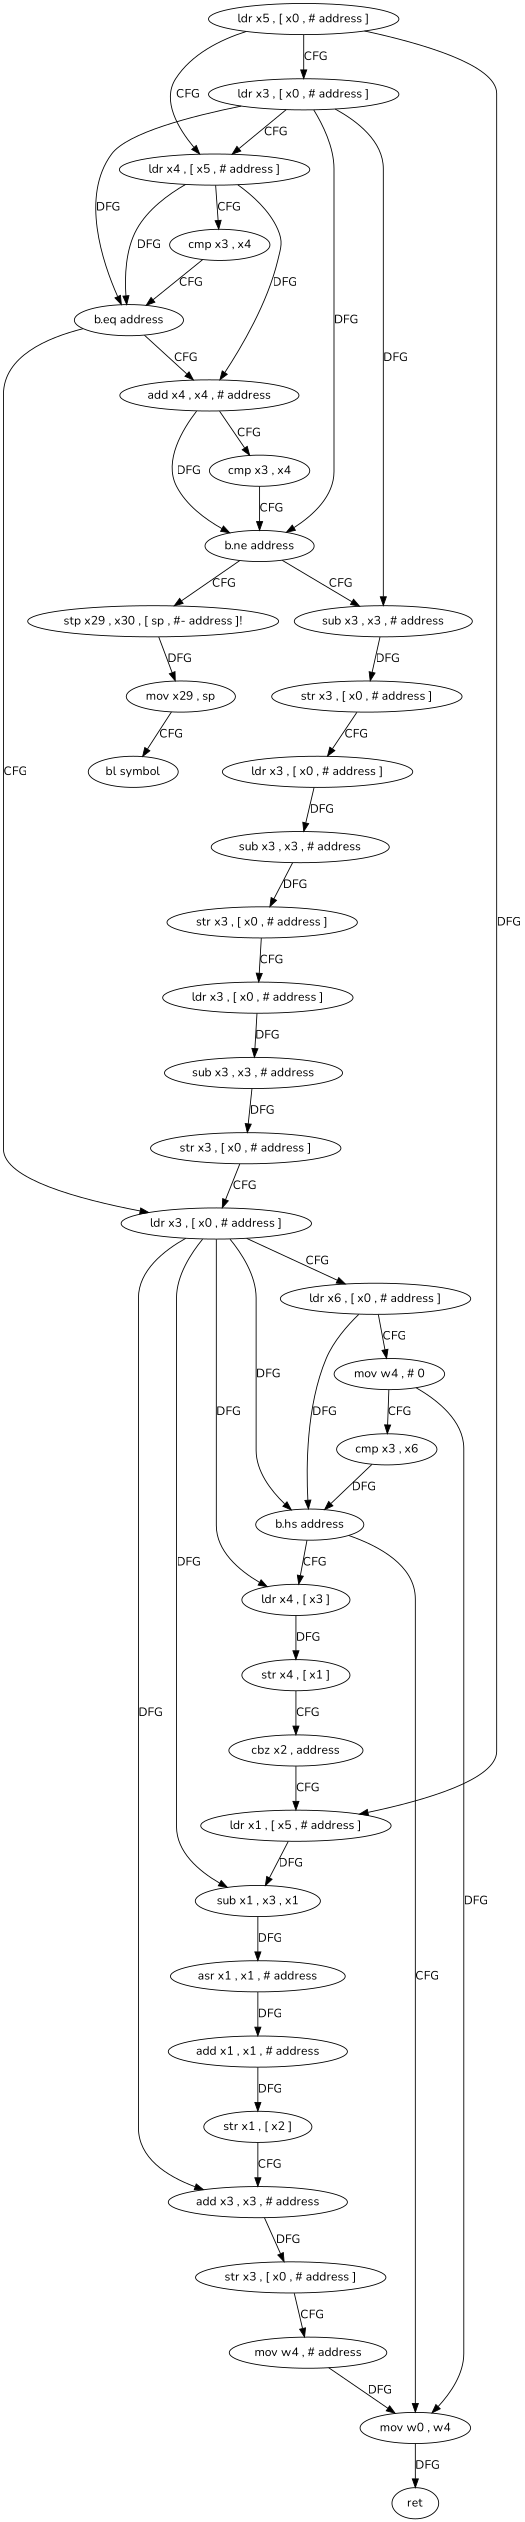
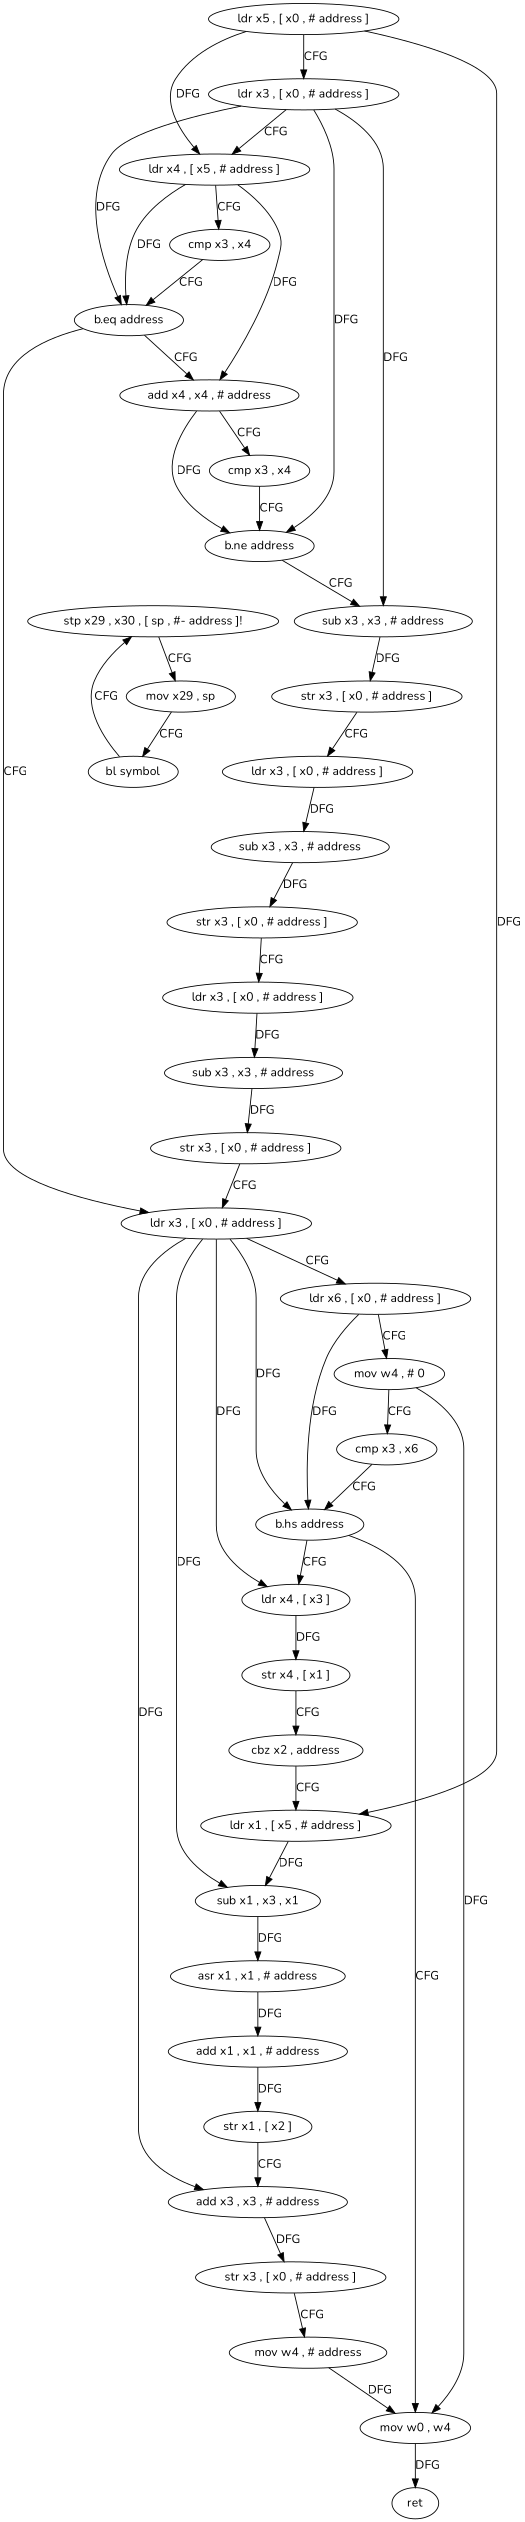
edge "ldr x5 , [ x0 , # address ]" -> "ldr x4 , [ x5 , # address ]": label "CFG" -> "DFG"
edge "b.ne address" -> "stp x29 , x30 , [ sp , #- address ]!": now "bl symbol" -> "stp x29 , x30 , [ sp , #- address ]!"
edge "stp x29 , x30 , [ sp , #- address ]!" -> "mov x29 , sp": label "DFG" -> "CFG"
edge "cmp x3 , x6" -> "b.hs address": label "DFG" -> "CFG"
